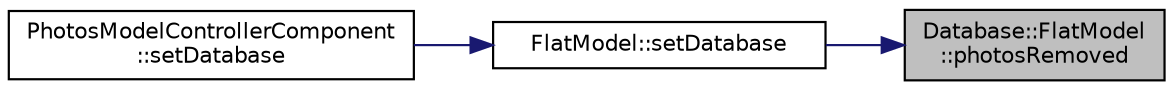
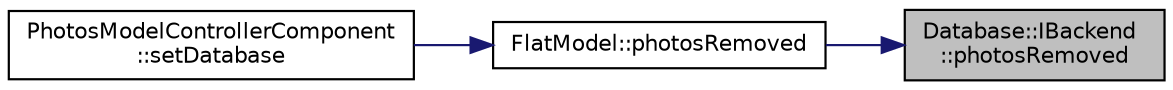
node "FlatModel::setDatabase": label "FlatModel::setDatabase" -> "FlatModel::photosRemoved"
node "Database::FlatModel ::photosRemoved": label "Database::FlatModel ::photosRemoved" -> "Database::IBackend ::photosRemoved"
